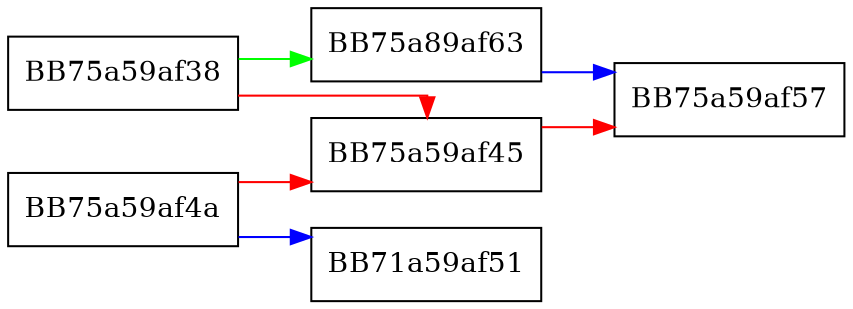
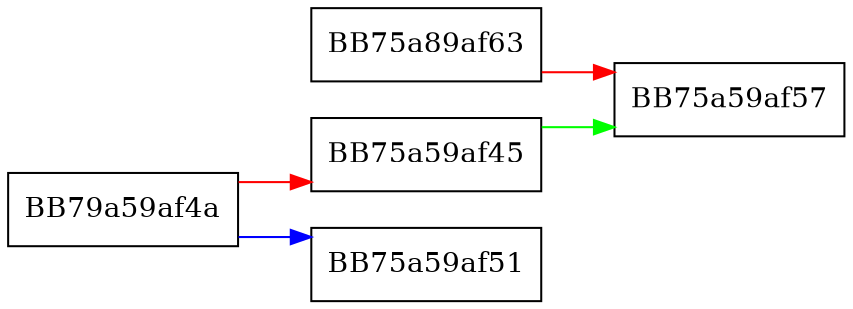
edge "BB75a89af63" -> "BB75a59af57": color blue -> red
node "BB75a59af38": removed
edge "BB75a59af45" -> "BB75a59af57": color red -> green
node "BB75a59af4a": label "BB75a59af4a" -> "BB79a59af4a"
node "BB71a59af51": label "BB71a59af51" -> "BB75a59af51"
